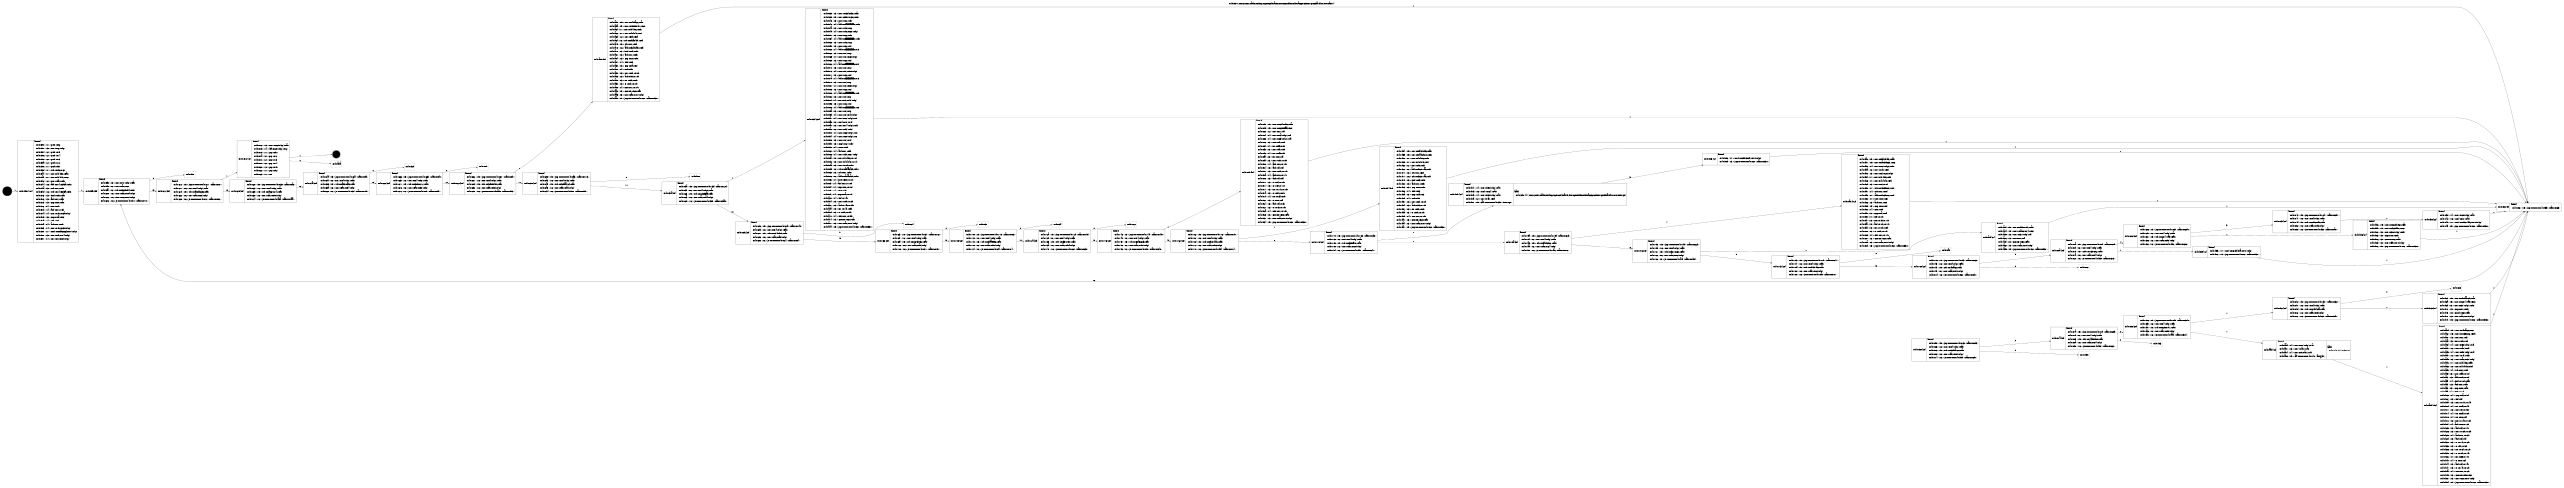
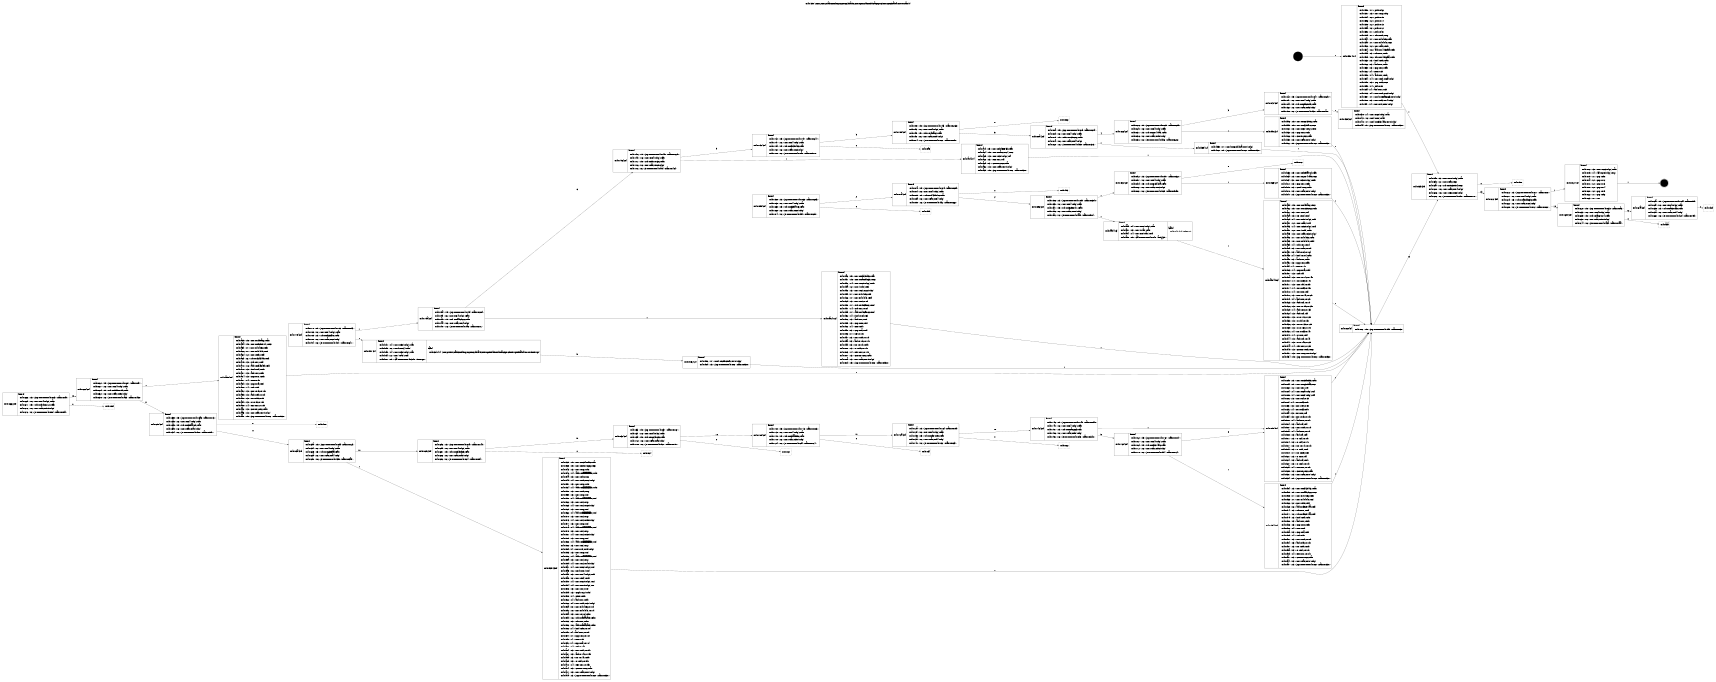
edge "0x401e12 [18]" -> "0x401a3a": now "0x40162e [28]" -> "0x401a3a"
edge "0x40164a [28]" -> "0x401666 [28]": removed, label "12"
edge "0x401d3e [22]" -> "0x401ec0 [5]": removed, label "1"
edge "0x401762 [28]" -> "0x40177e [28]": now "0x401762 [28]" -> "0x4018d8 [97]"
